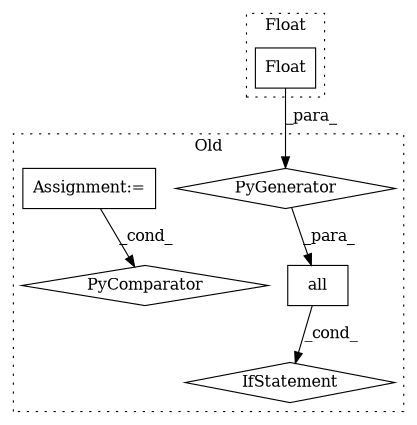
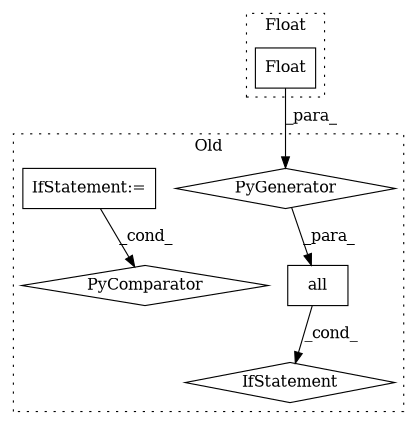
node "Assignment:=": label "Assignment:=" -> "IfStatement:="
